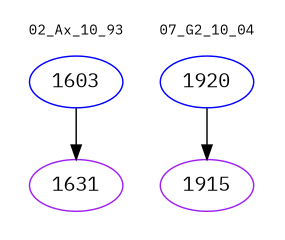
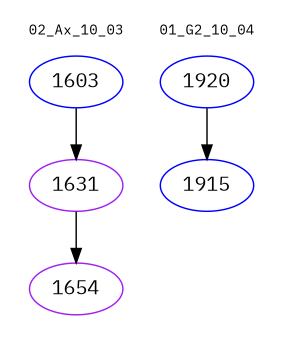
cluster "02_Ax_10_93": label "02_Ax_10_93" -> "02_Ax_10_03"
cluster "07_G2_10_04": label "07_G2_10_04" -> "01_G2_10_04"
node "1915": color purple -> blue
node "1654": added
